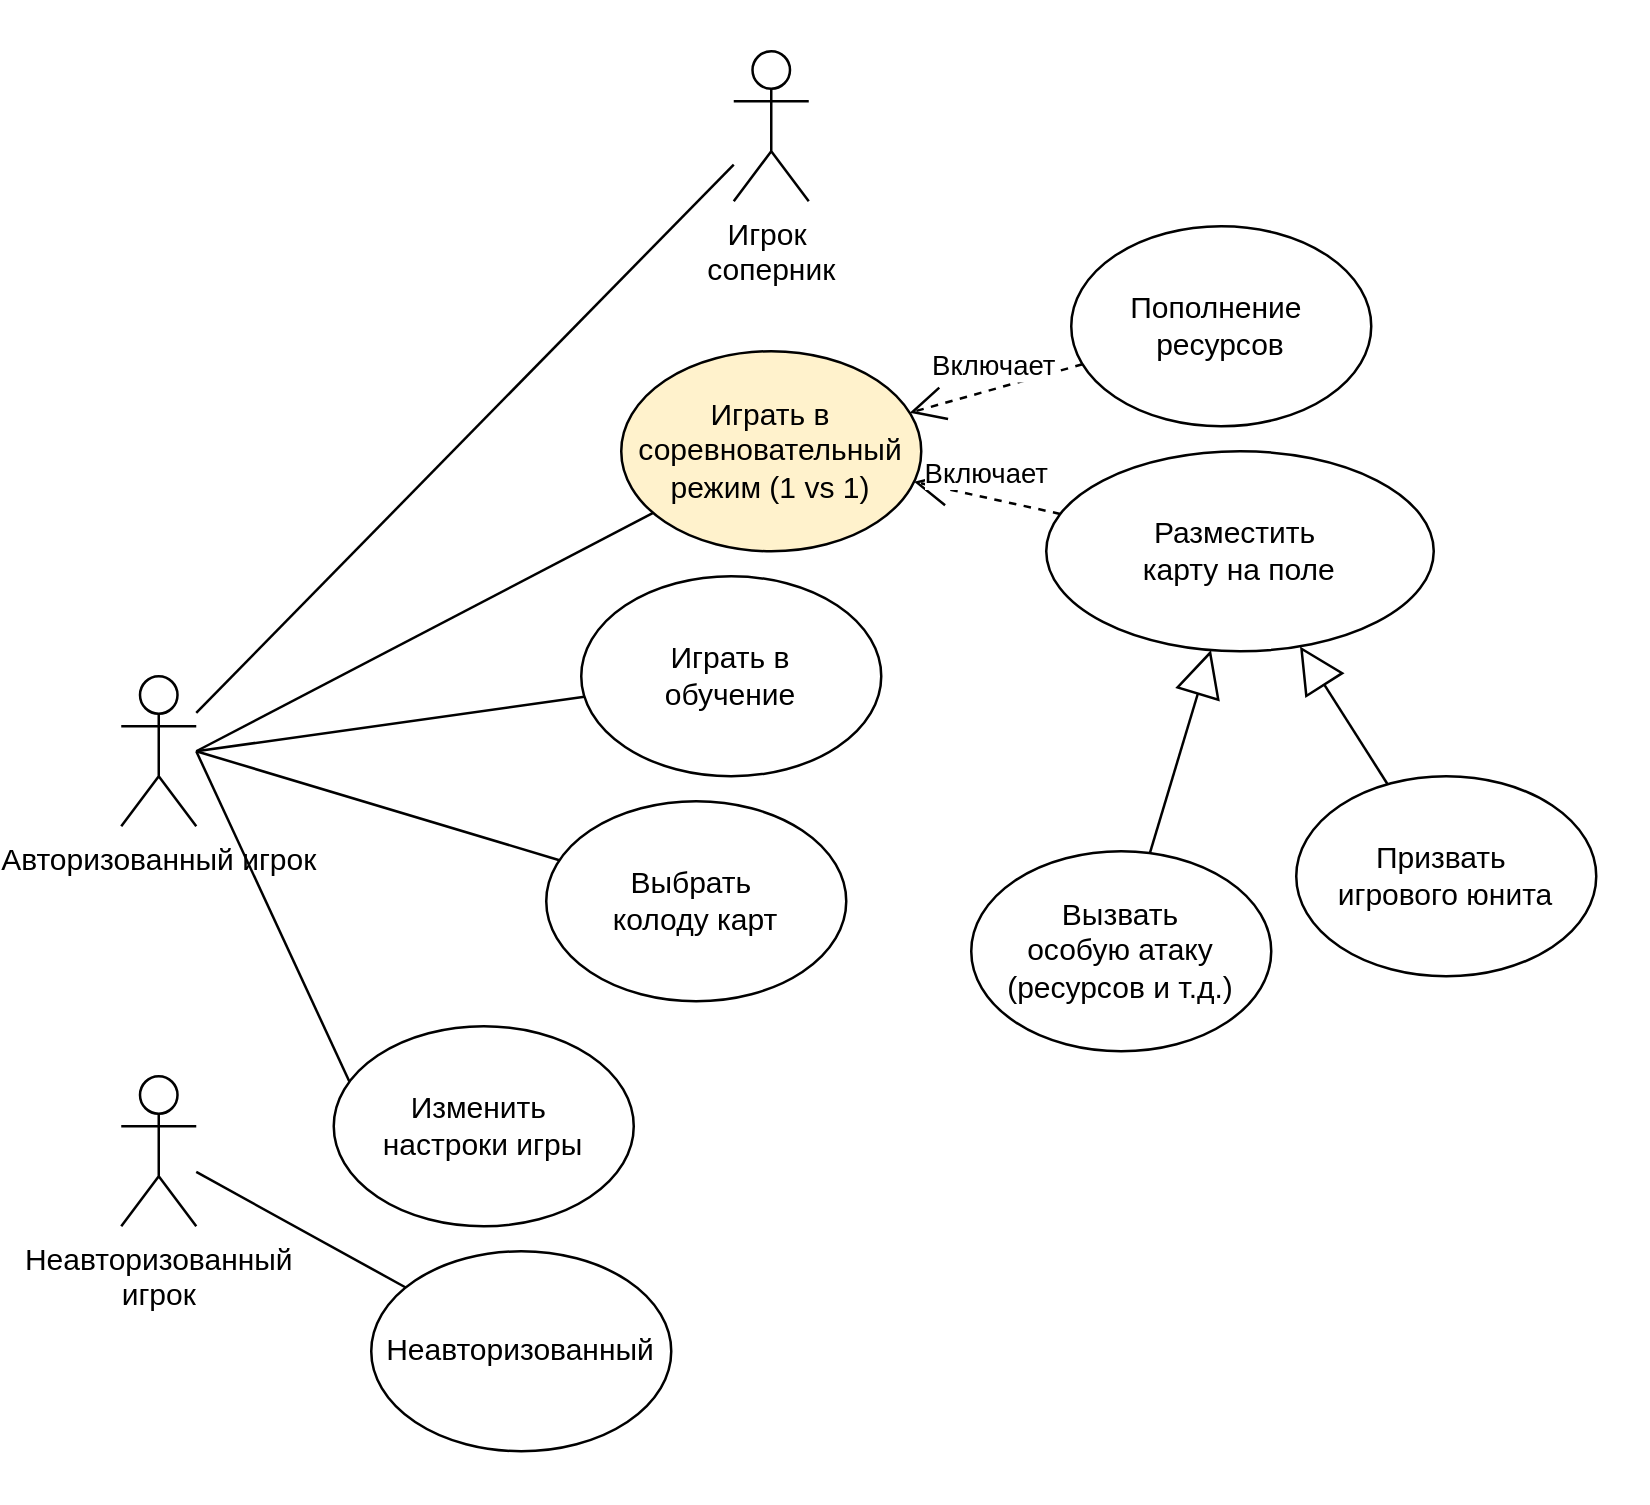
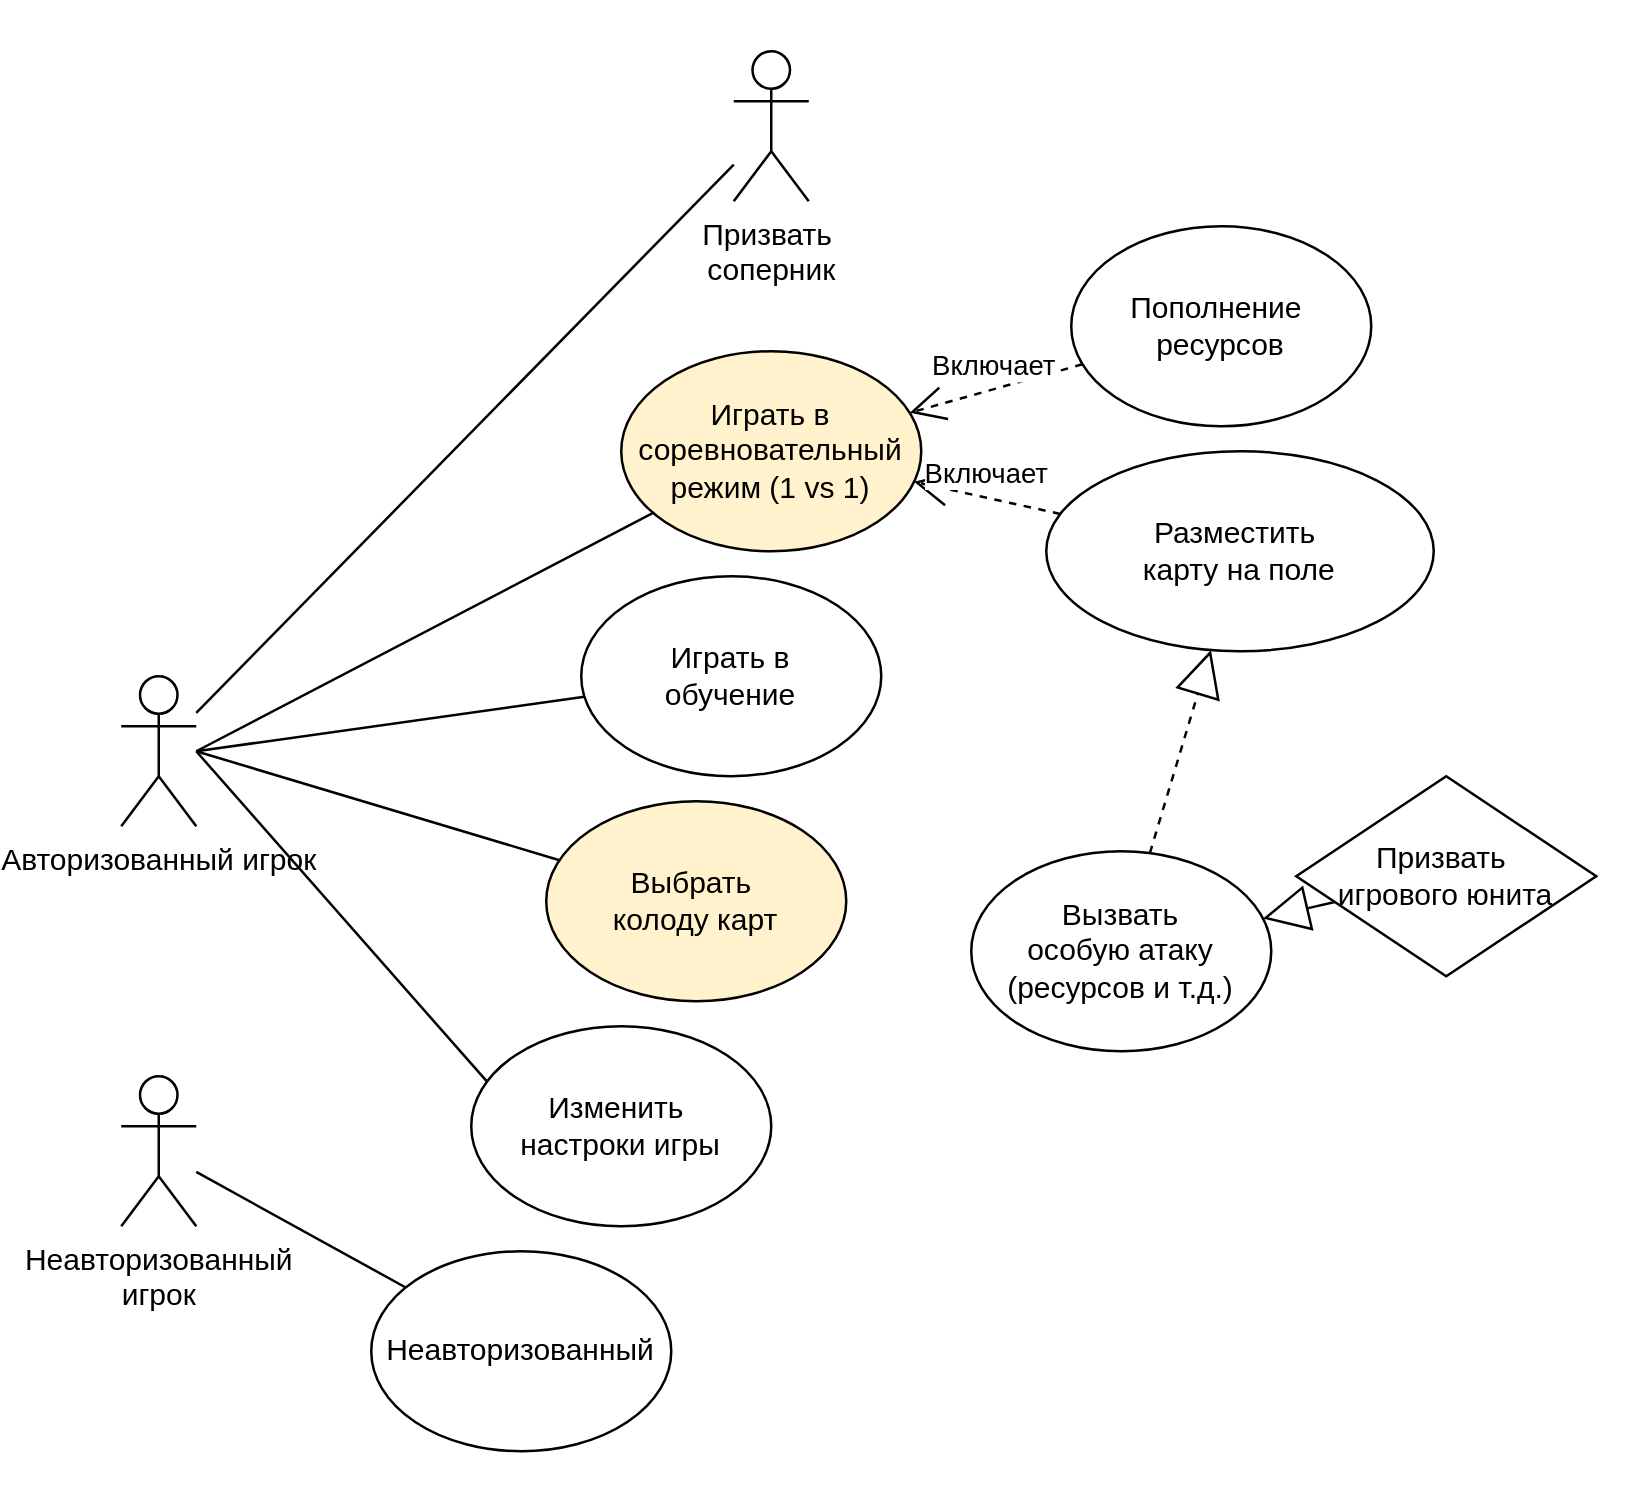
node "Игрок соперник": label "Игрок соперник" -> "Призвать соперник"
edge "Призвать игрового юнита" -> "Разместить карту на поле": now "Призвать игрового юнита" -> "Вызвать особую атаку (ресурсов и т.д.)"
edge "Вызвать особую атаку (ресурсов и т.д.)" -> "Разместить карту на поле": style solid -> dashed
node "Призвать игрового юнита": shape ellipse -> diamond
node "Выбрать колоду карт": fillcolor #ffffff -> #fff2cc
node "Изменить настроки игры": moved (484, 1126) -> (621, 1126)
